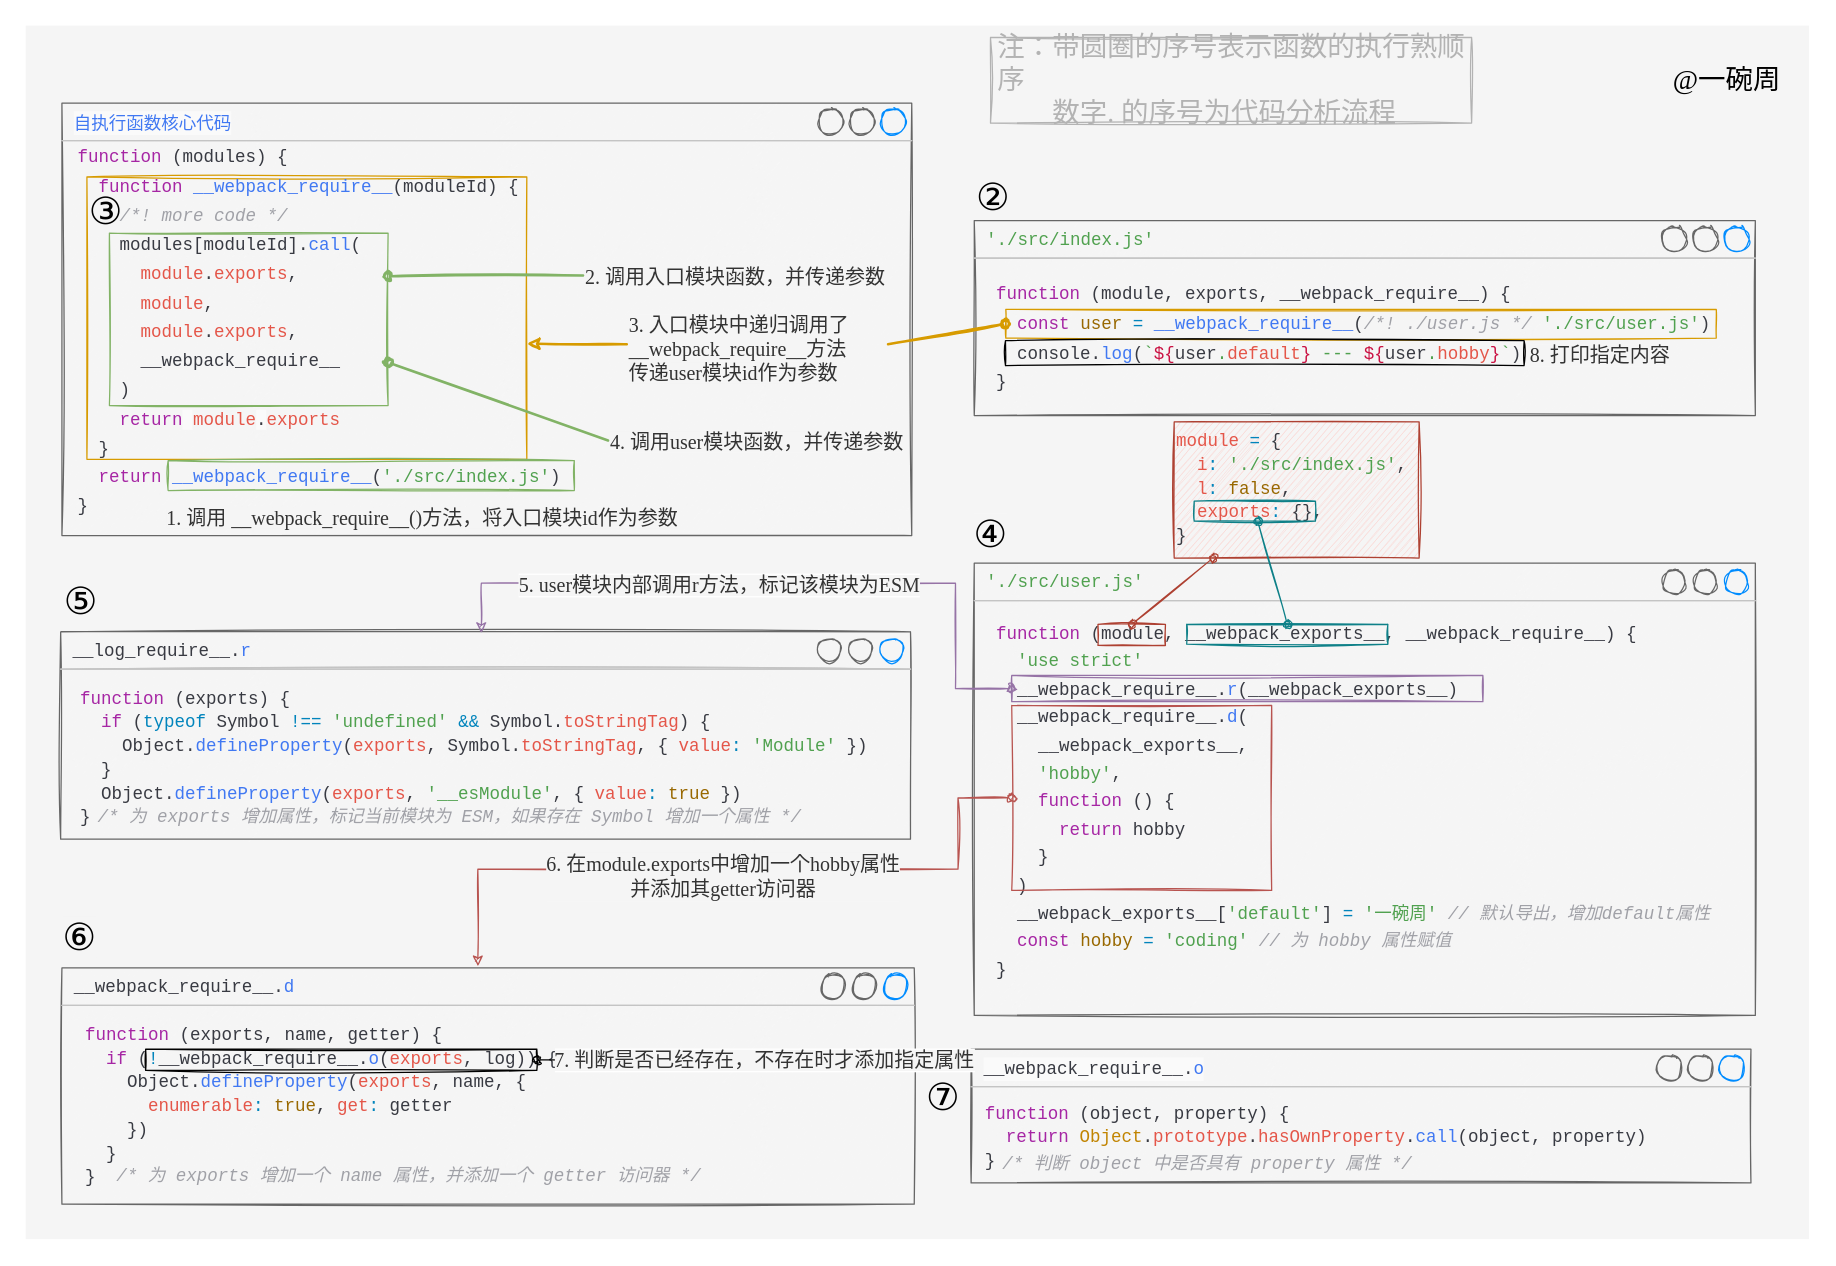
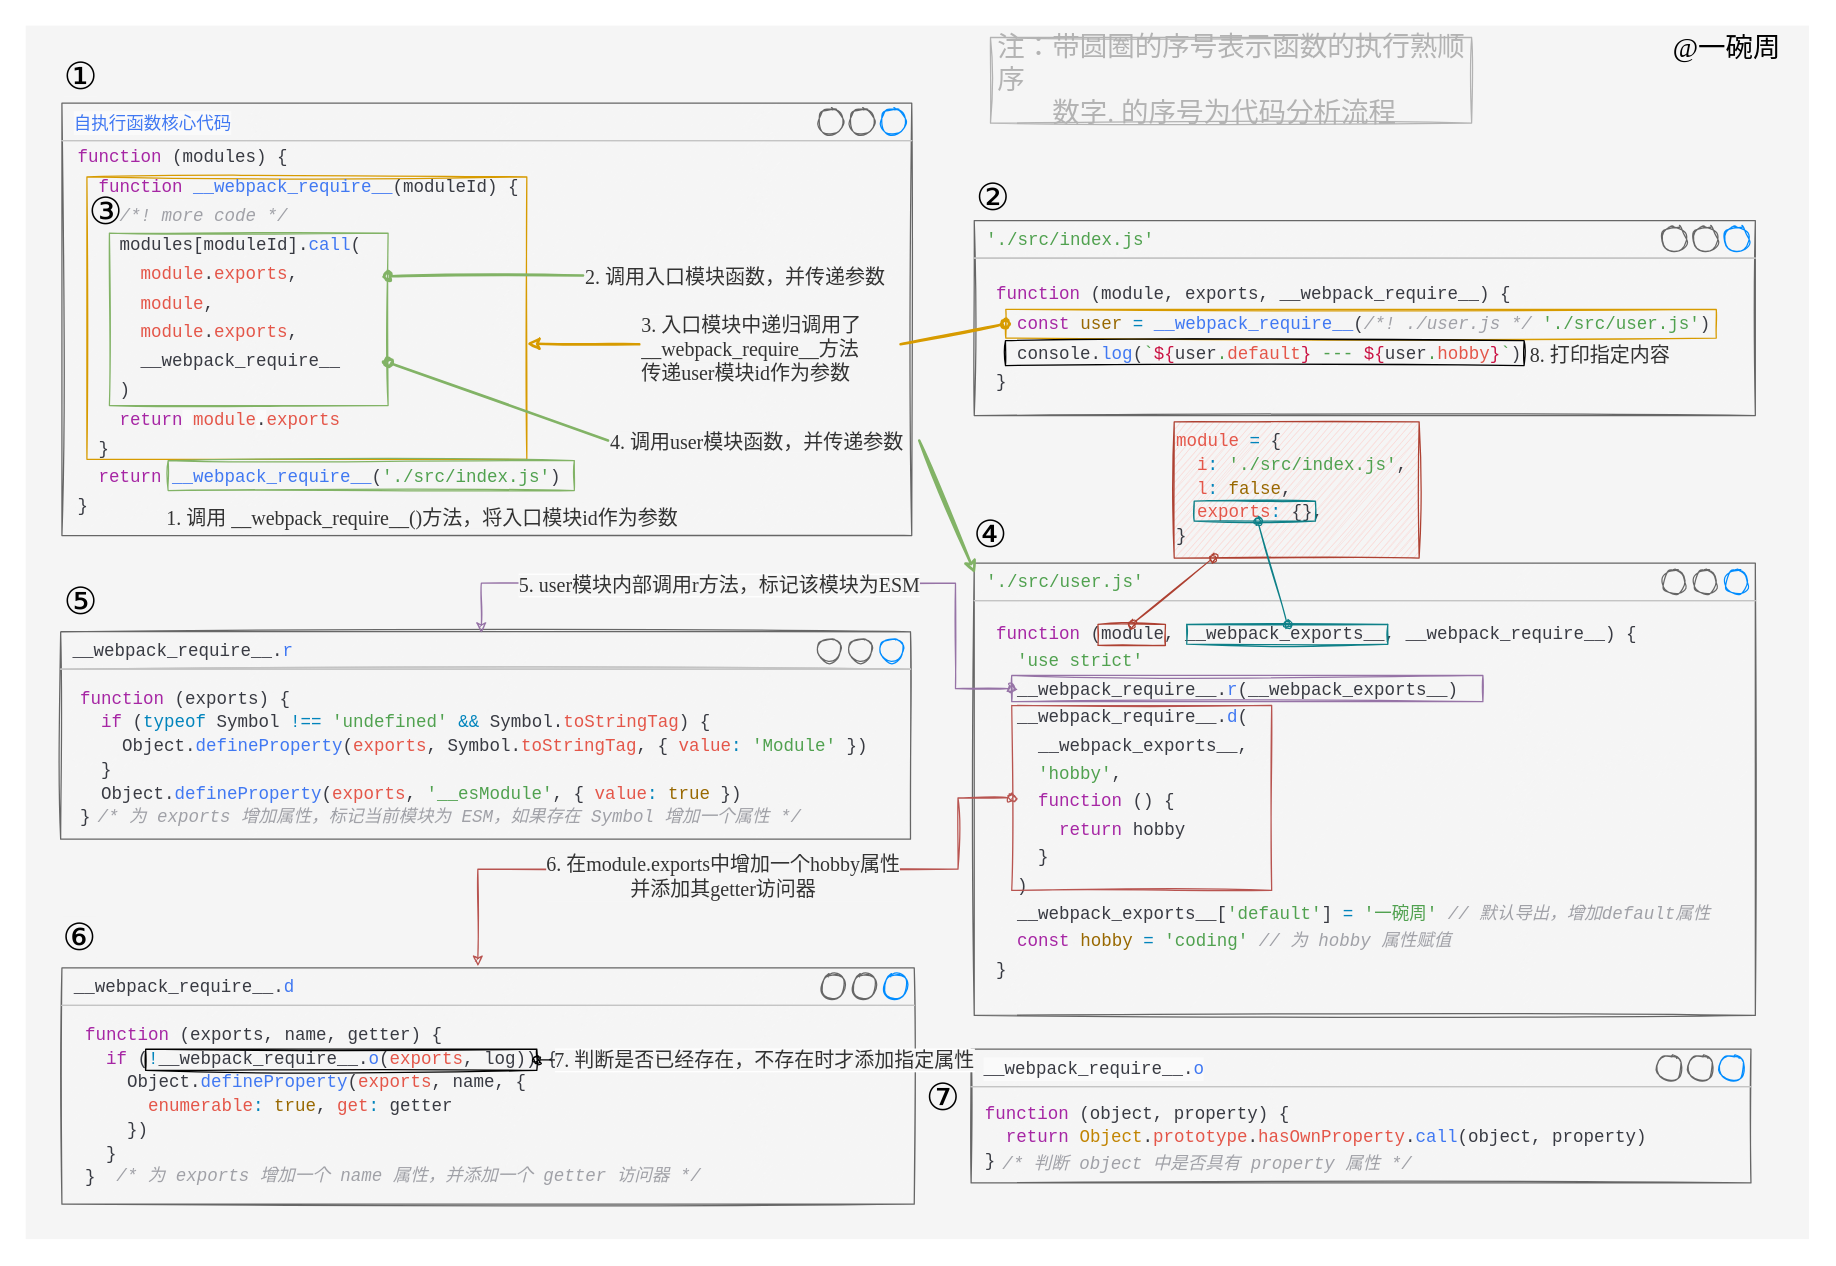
node "①": added
node "@一碗周": moved (1728, 81) -> (1728, 49)
node "3. 入口模块中递归调用了__webpack_require__方法传递user模块id作为参数": moved (758, 344) -> (770, 344)
edge "4. 调用user模块函数，并传递参数" -> "'./src/user.js'": added
node "__log_require__.r": label "__log_require__.r" -> "__webpack_require__.r"
